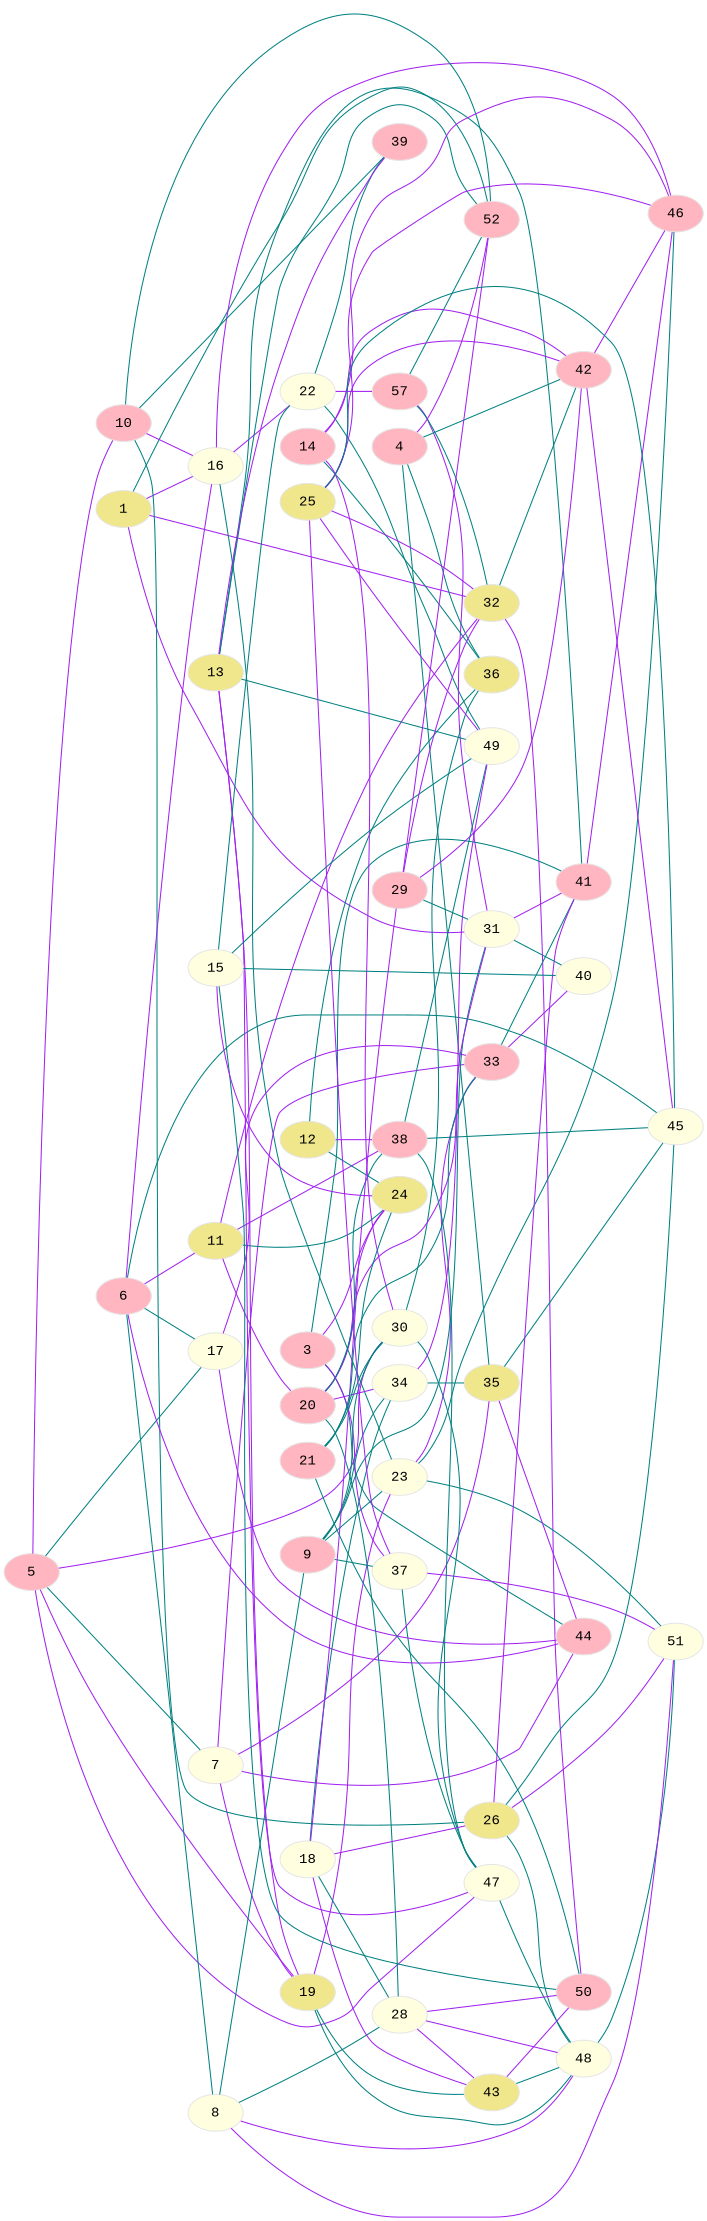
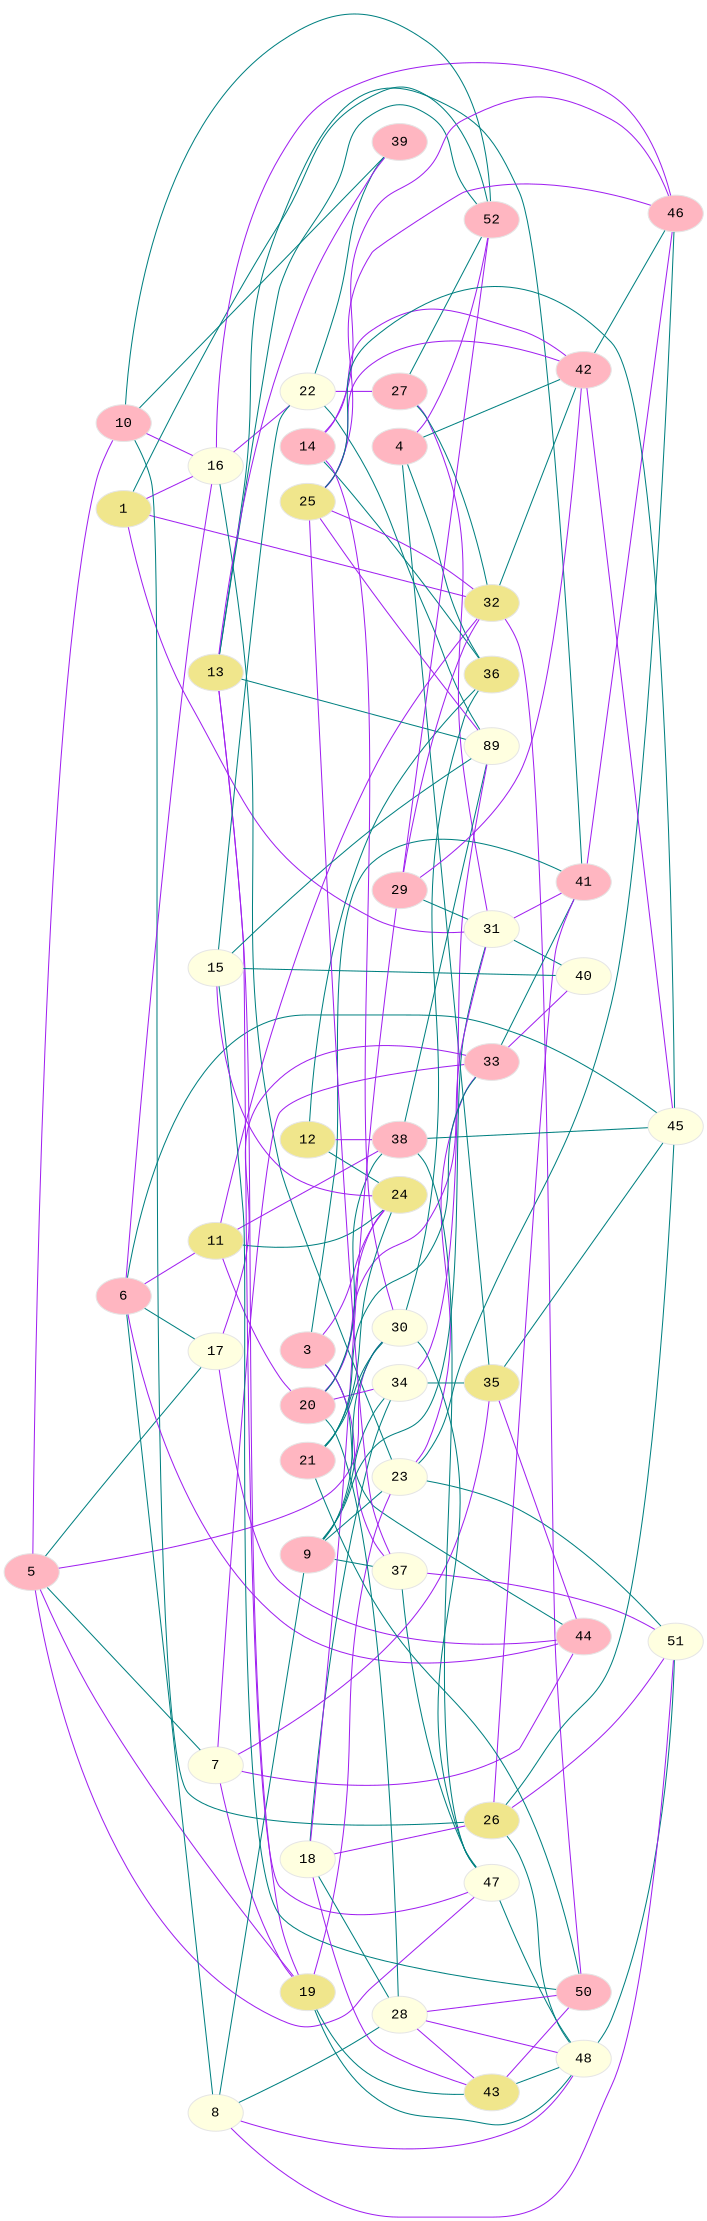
edge "46" -- "42": color purple -> teal
node "57": label "57" -> "27"
node "49": label "49" -> "89"
